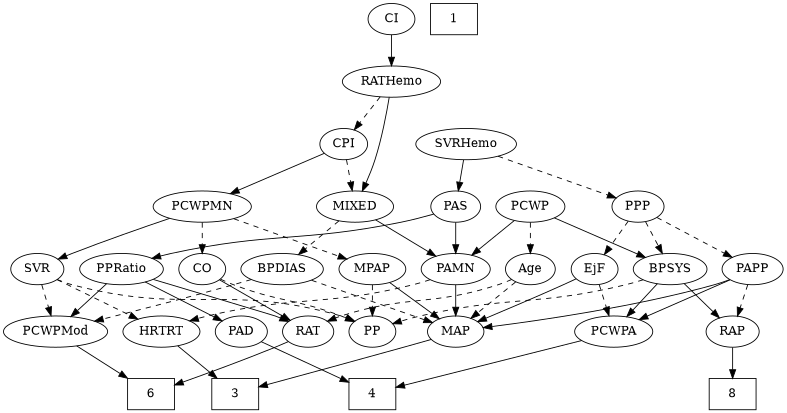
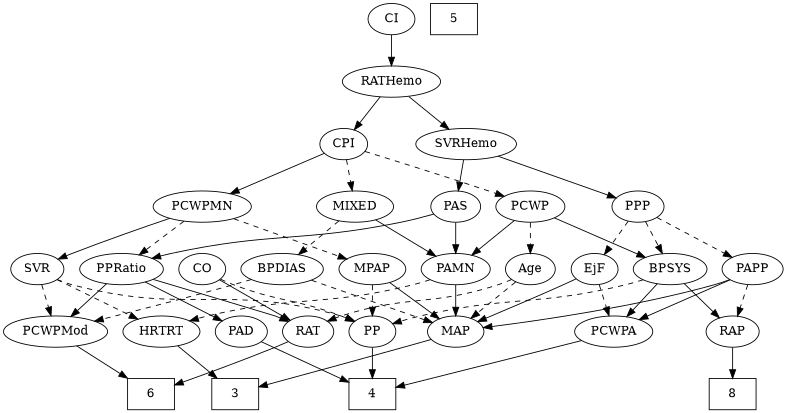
node "1": label "1" -> "5"
edge "RATHemo" -> "CPI": style dashed -> solid
edge "RATHemo" -> "MIXED": now "RATHemo" -> "SVRHemo"
edge "CPI" -> "PCWP": added
edge "SVRHemo" -> "PPP": style dashed -> solid
edge "PCWPMN" -> "CO": now "PCWPMN" -> "PPRatio"
edge "PP" -> "4": added
